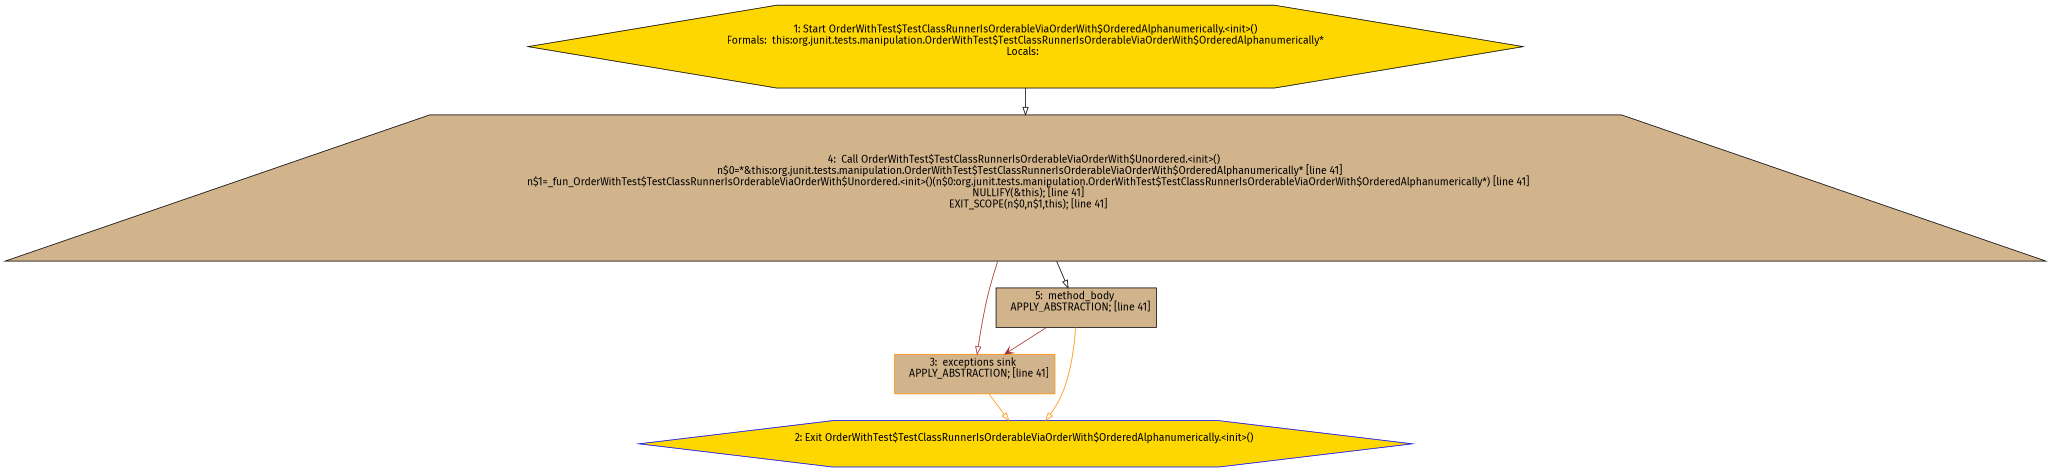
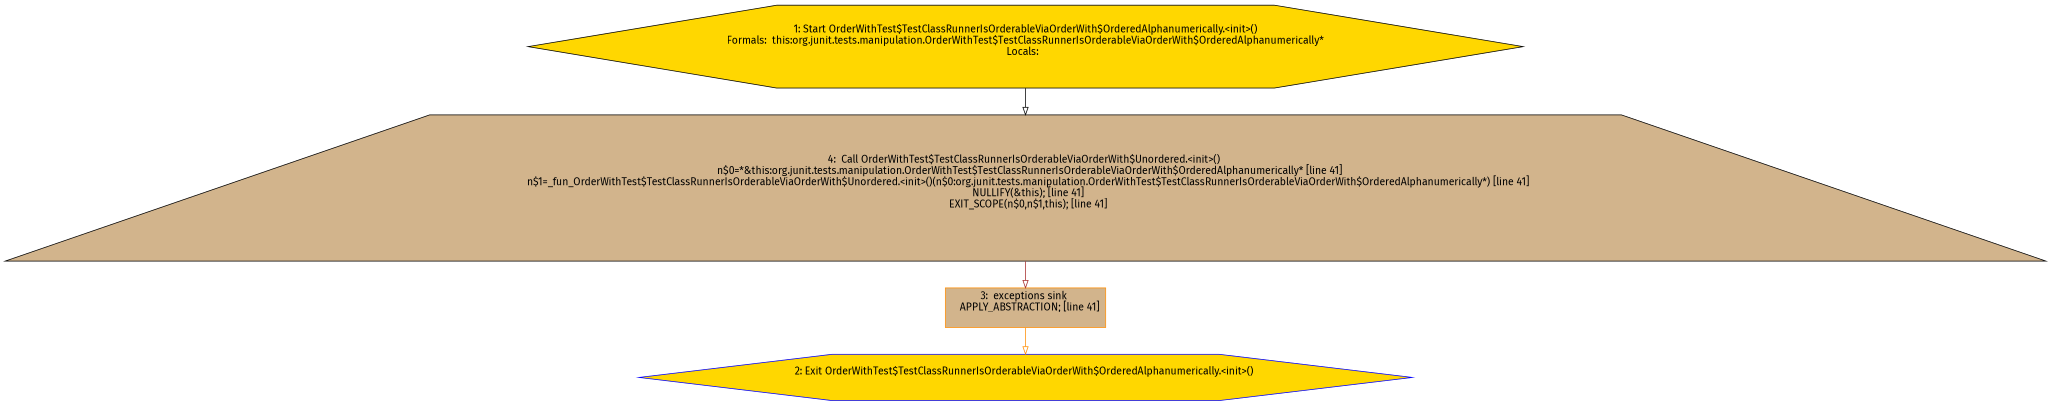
node "5:  method_body APPLY_ABSTRACTION; [line 41]": removed
